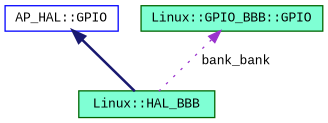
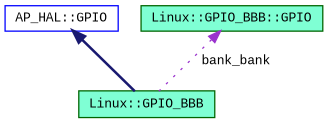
node "Linux::HAL_BBB": label "Linux::HAL_BBB" -> "Linux::GPIO_BBB"
